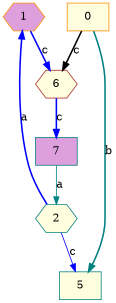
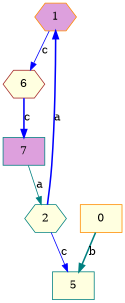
edge "1" -> "6": style bold -> solid
edge "0" -> "6": removed, label "c"
